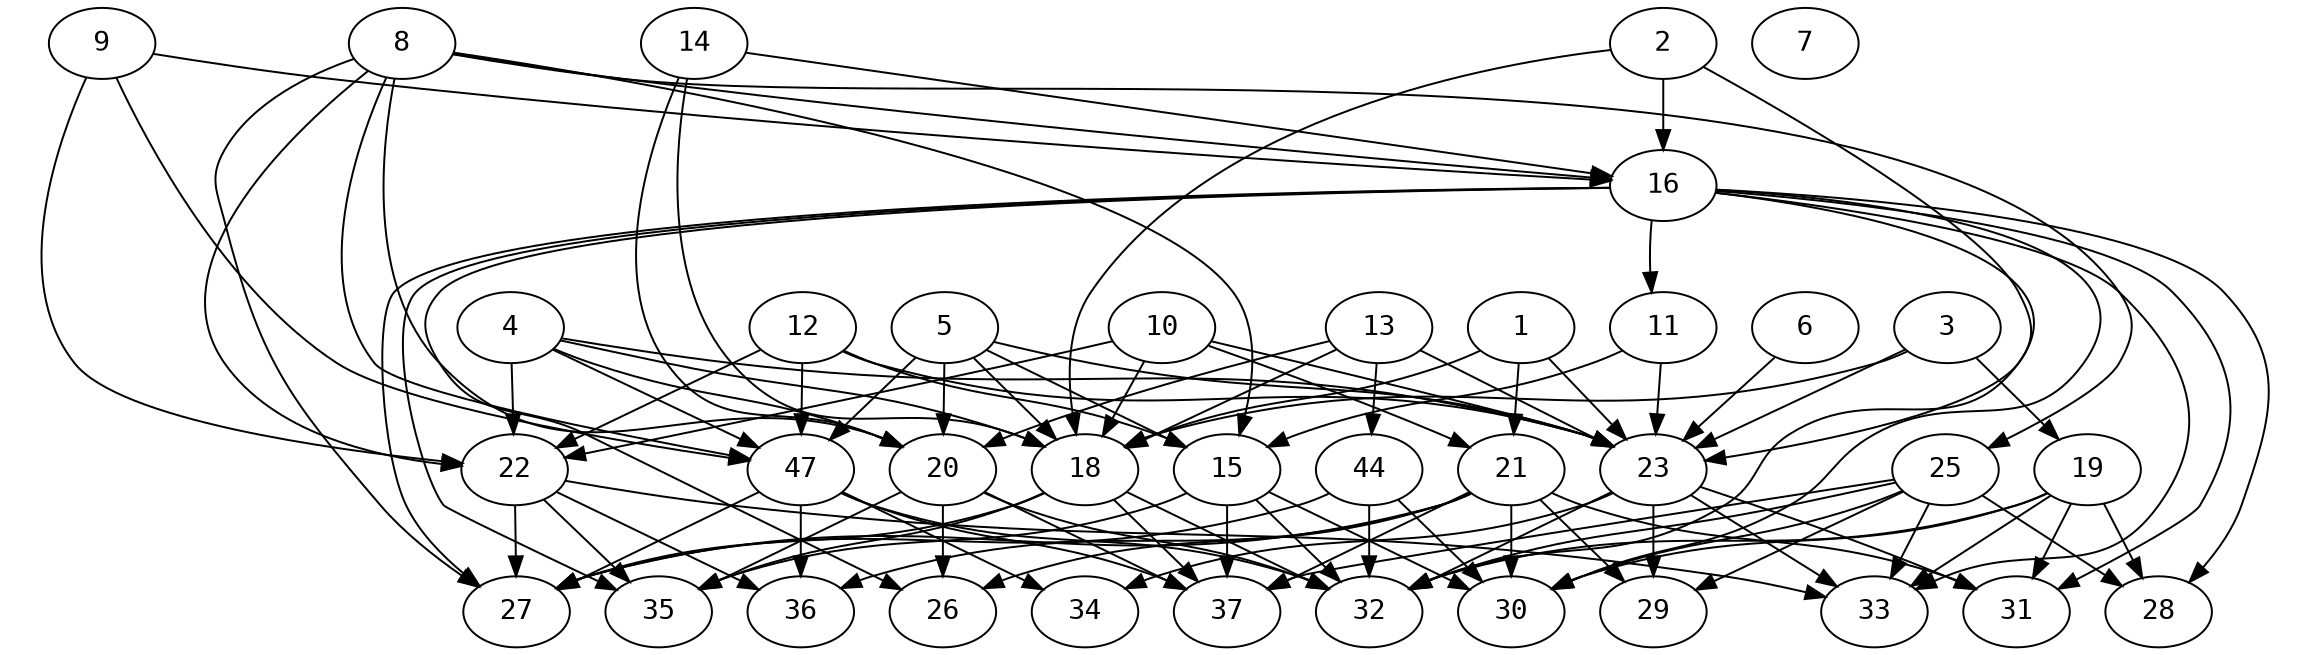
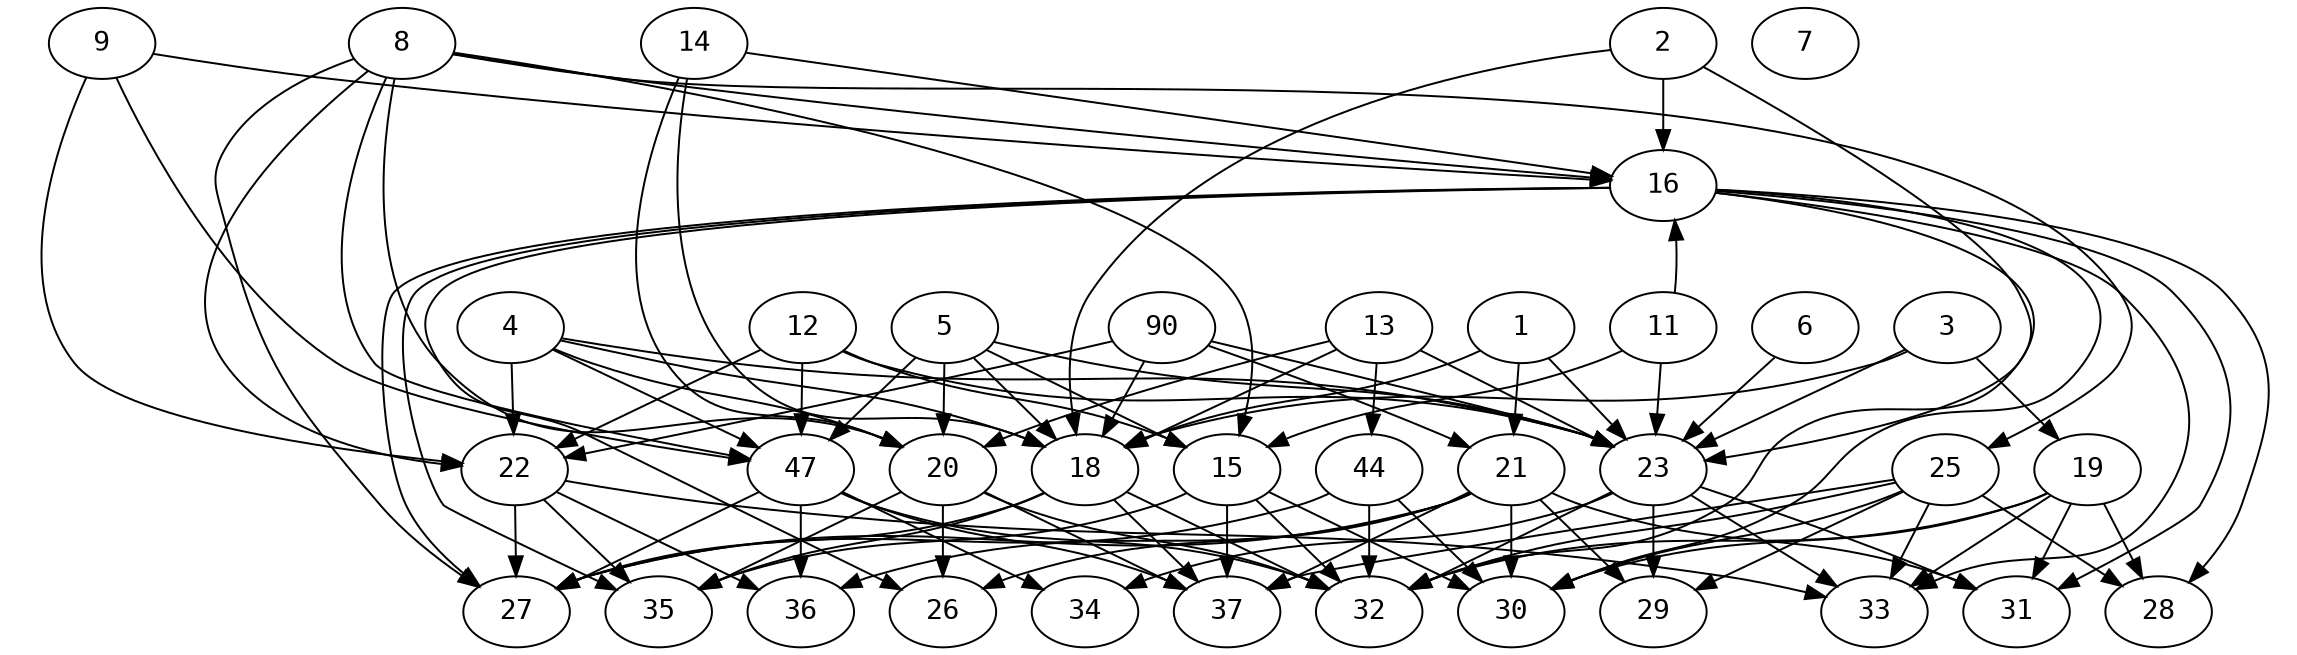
edge "16" -> "11": reversed
node "10": label "10" -> "90"
